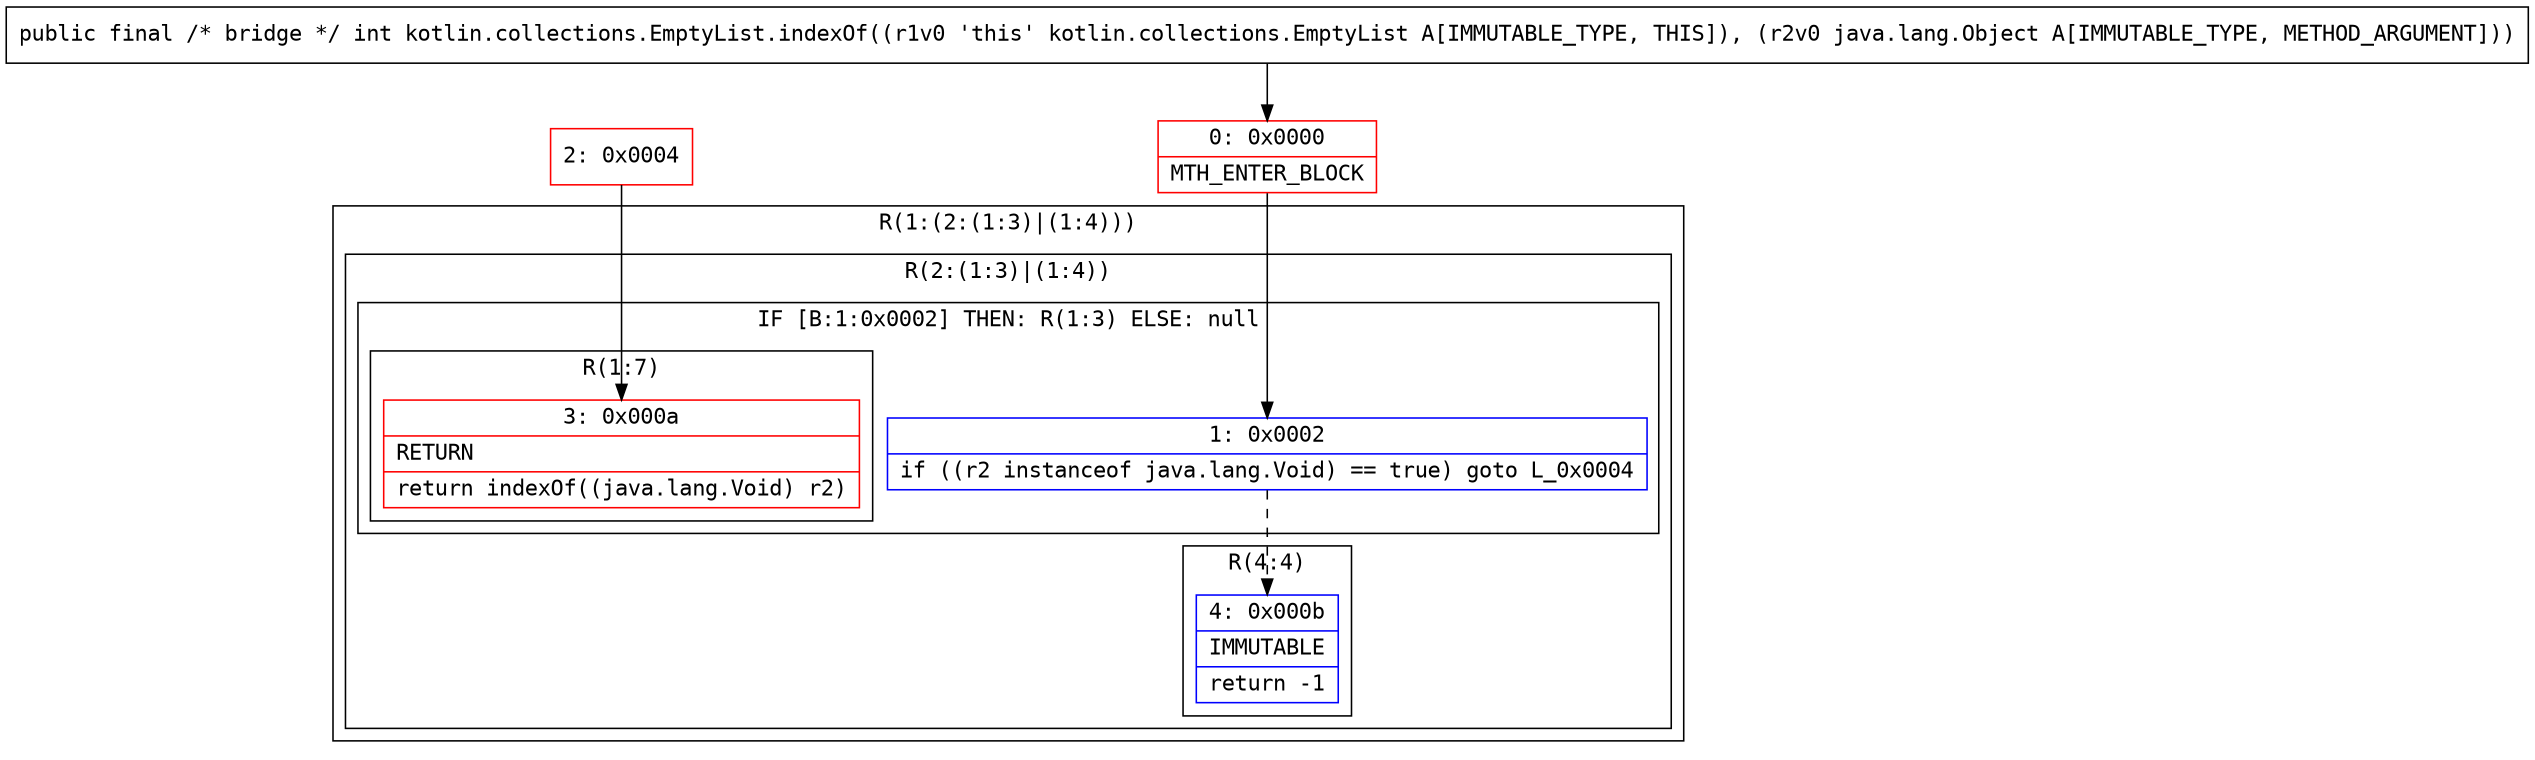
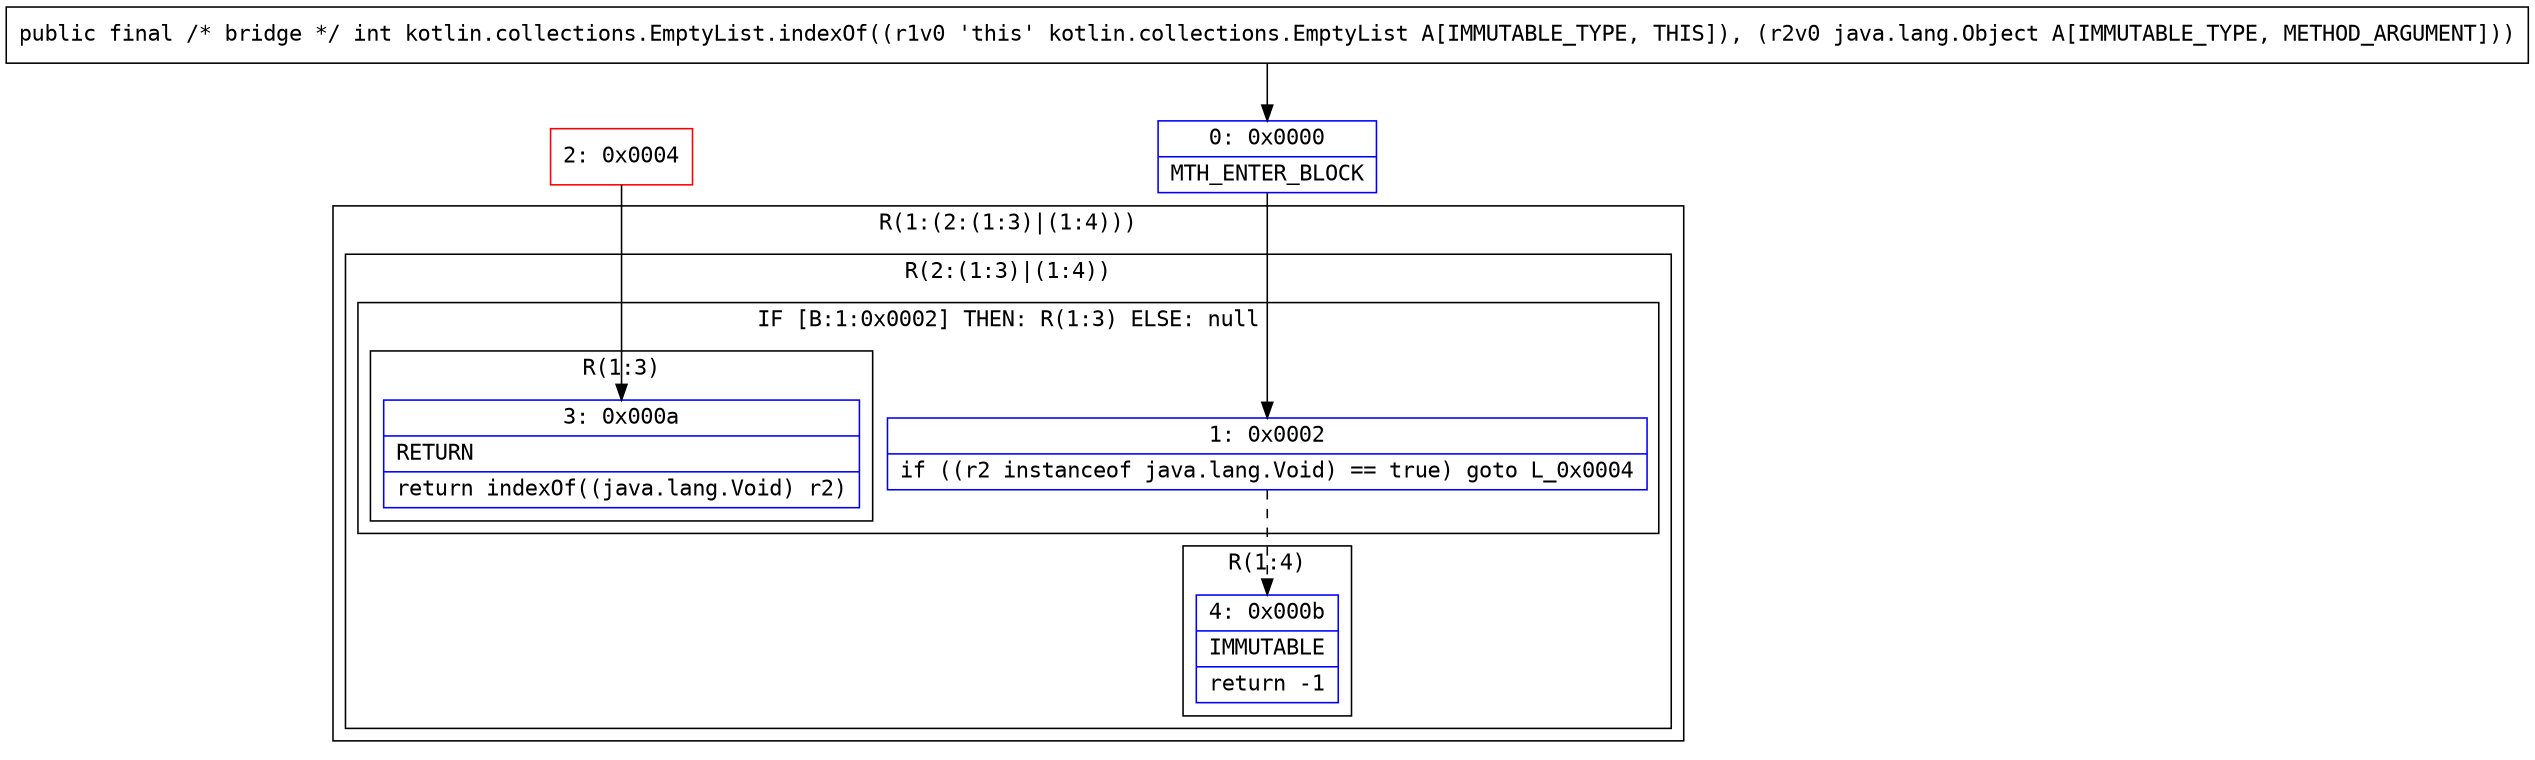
node "0: 0x0000": color red -> blue
cluster "R(1:7)": label "R(1:7)" -> "R(1:3)"
node "3: 0x000a": color red -> blue
cluster "R(4:4)": label "R(4:4)" -> "R(1:4)"
